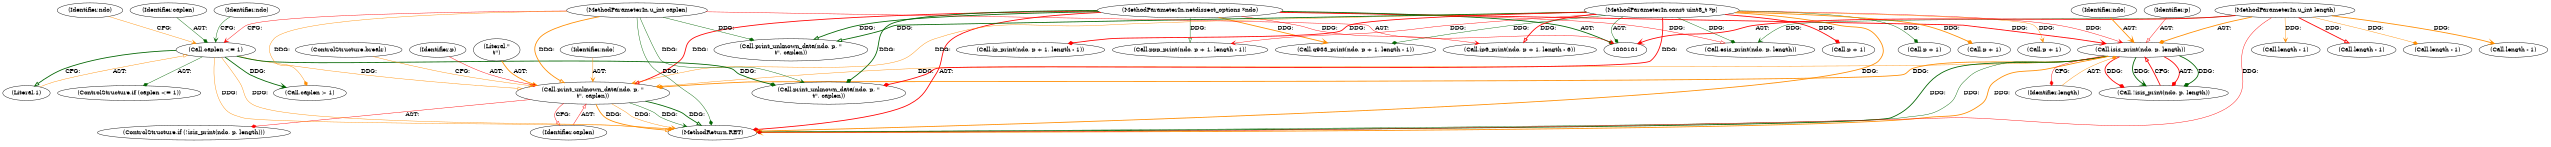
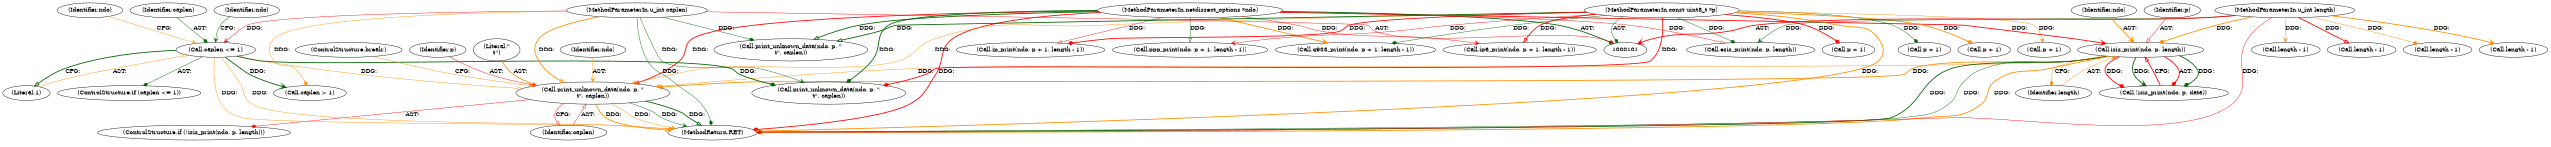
edge "(MethodParameterIn,const uint8_t *p)" -> "(Call,isis_print(ndo, p, length))": removed, label "DDG:"
edge "(MethodParameterIn,u_int caplen)" -> "(Call,caplen <= 1)": label "CFG: " -> "DDG: "
edge "(MethodParameterIn,u_int length)" -> "(Call,isis_print(ndo, p, length))": label "AST: " -> "DDG: "
edge "(MethodParameterIn,netdissect_options *ndo)" -> "(Call,ip_print(ndo, p + 1, length - 1))": added, label "DDG:"
node "(Call,ip6_print(ndo, p + 1, length - 6))": label "(Call,ip6_print(ndo, p + 1, length - 6))" -> "(Call,ip6_print(ndo, p + 1, length - 1))"
edge "(Call,isis_print(ndo, p, length))" -> "(Identifier,length)": color red -> darkorange
edge "(MethodParameterIn,netdissect_options *ndo)" -> "(MethodReturn,RET)": label "AST: " -> "DDG: "
node "(Call,!isis_print(ndo, p, length))": label "(Call,!isis_print(ndo, p, length))" -> "(Call,!isis_print(ndo, p, data))"
